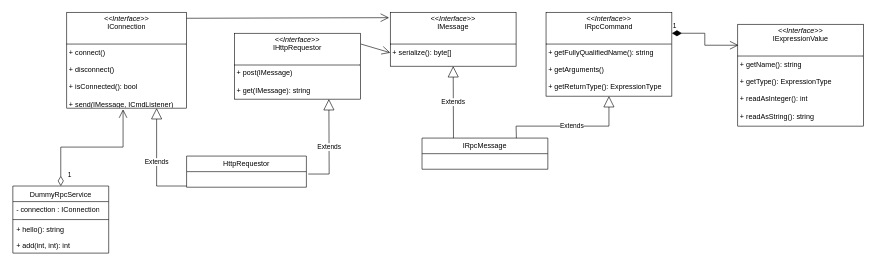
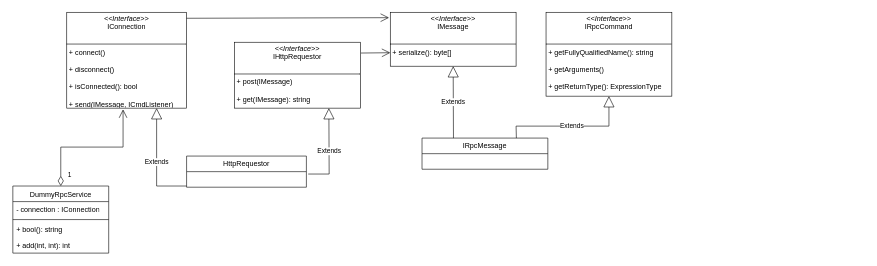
edge "<<Interface>> IRpcCommand + getFullyQualifiedName(): string + getArguments() + getReturnType(): ExpressionType" -- "<<Interface>> IExpressionValue + getName(): string + getType(): ExpressionType + readAsInteger(): int + readAsString(): string": removed, label "1"
node "<<Interface>> IHttpRequestor + post(IMessage) + get(IMessage): string": moved (297, 66) -> (297, 75)
node "<<Interface>> IExpressionValue + getName(): string + getType(): ExpressionType + readAsInteger(): int + readAsString(): string": removed
node "+ hello(): string": label "+ hello(): string" -> "+ bool(): string"
